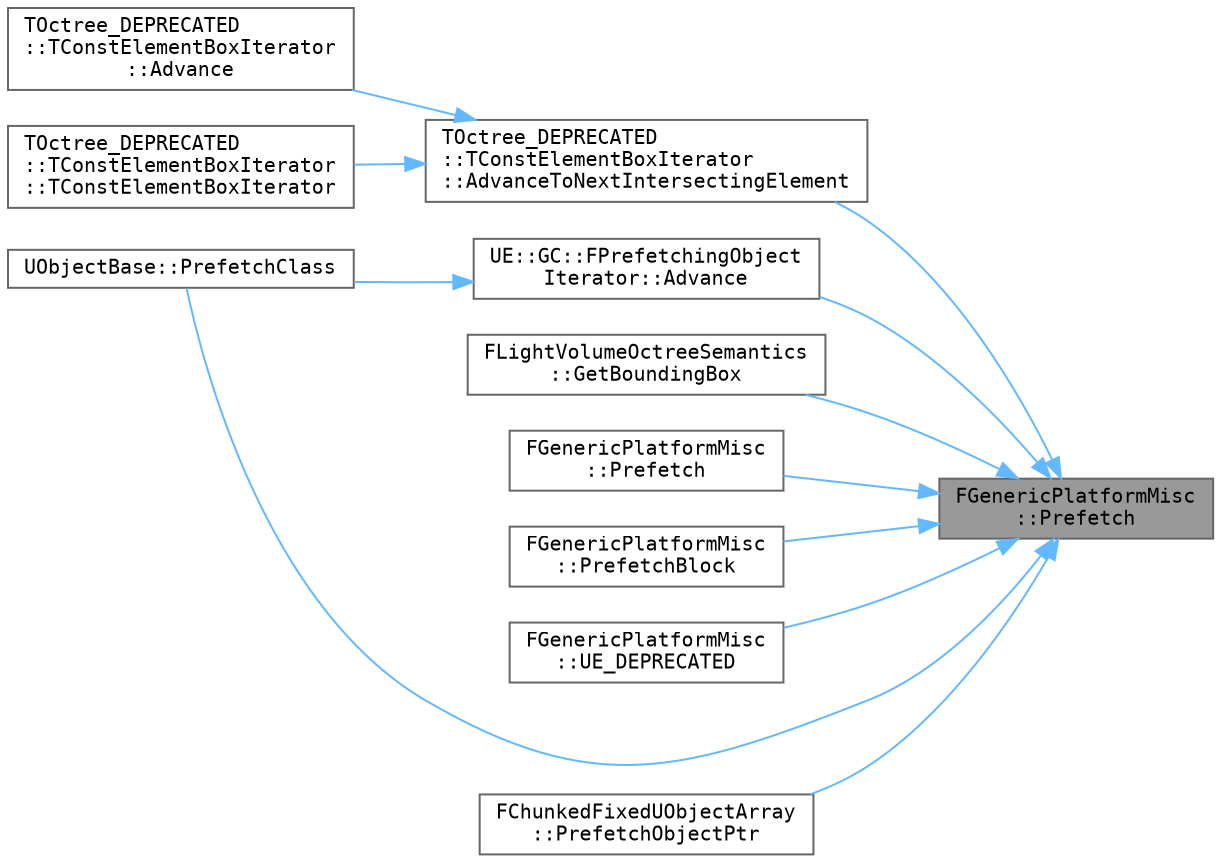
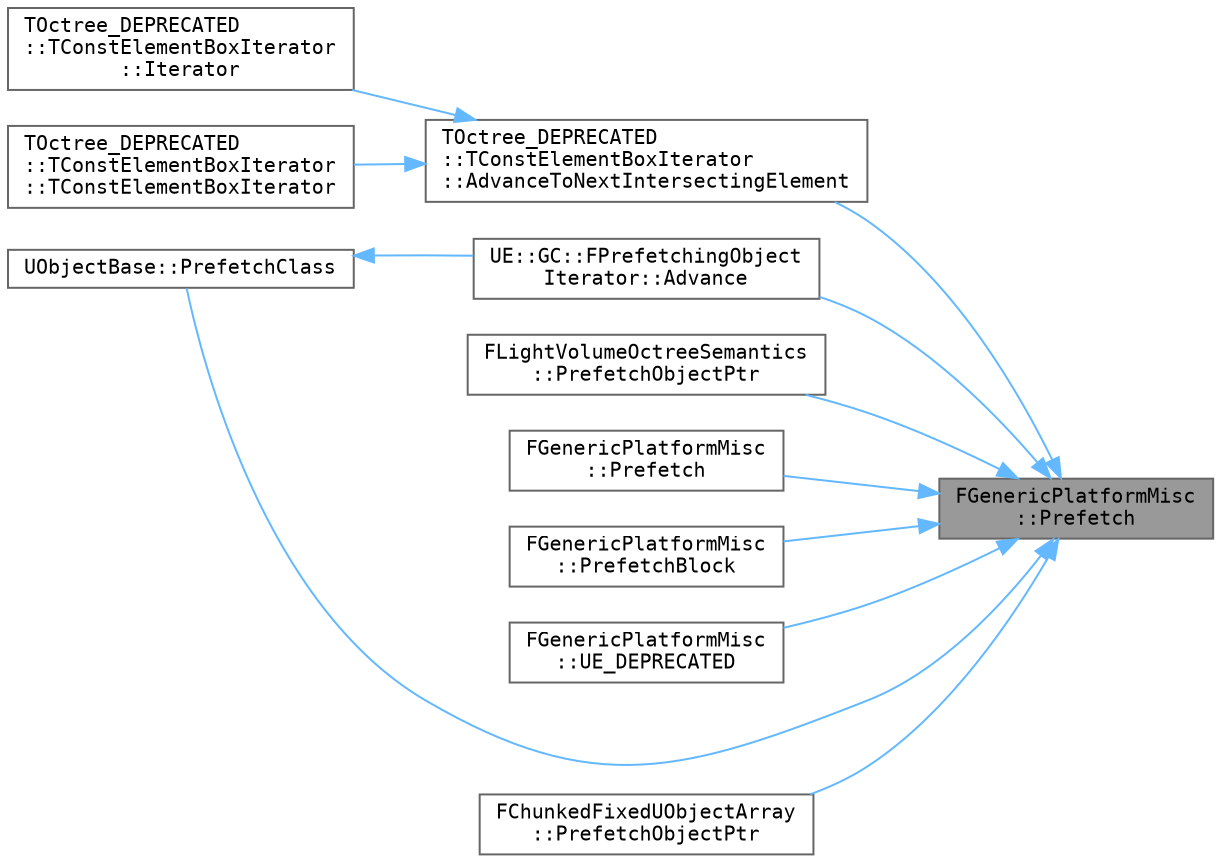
node "TOctree_DEPRECATED ::TConstElementBoxIterator ::Advance": label "TOctree_DEPRECATED ::TConstElementBoxIterator ::Advance" -> "TOctree_DEPRECATED ::TConstElementBoxIterator ::Iterator"
edge "UObjectBase::PrefetchClass" -> "UE::GC::FPrefetchingObject Iterator::Advance": reversed
node "FLightVolumeOctreeSemantics ::GetBoundingBox": label "FLightVolumeOctreeSemantics ::GetBoundingBox" -> "FLightVolumeOctreeSemantics ::PrefetchObjectPtr"
